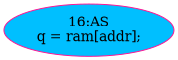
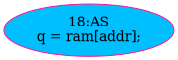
node "16:AS q = ram[addr];": label "16:AS q = ram[addr];" -> "18:AS q = ram[addr];"
